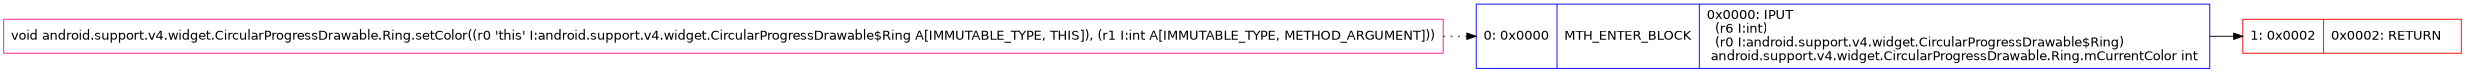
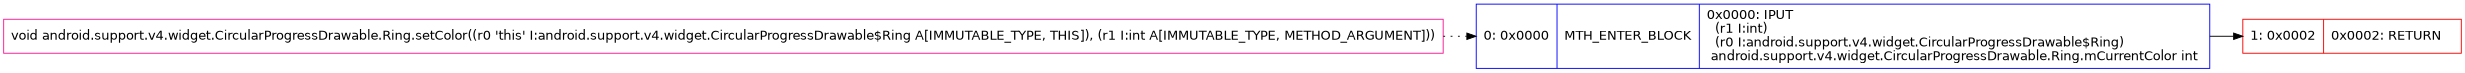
node "0: 0x0000": text "(r6 I:int)" -> "(r1 I:int)"
